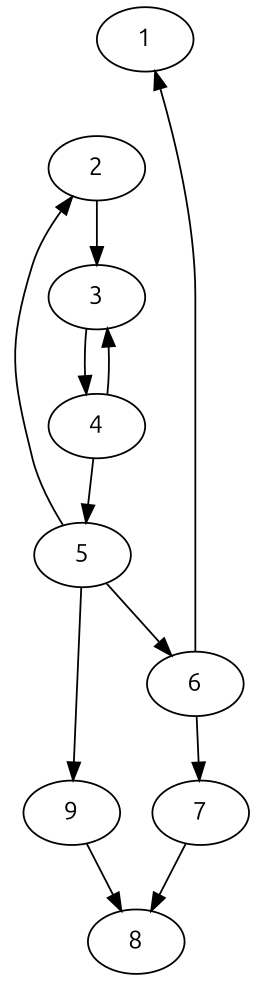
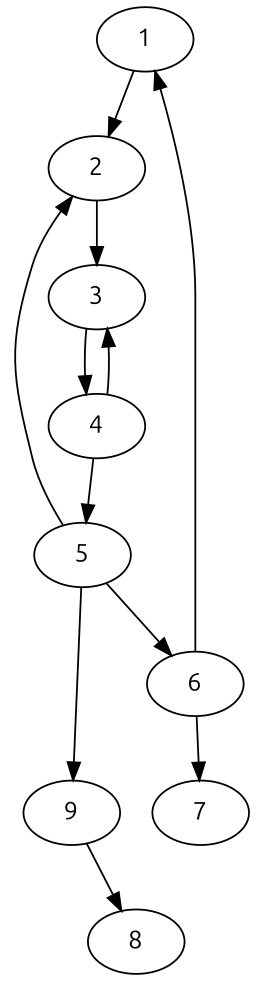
edge "1" -> "2": added
edge "7" -> "8": removed
